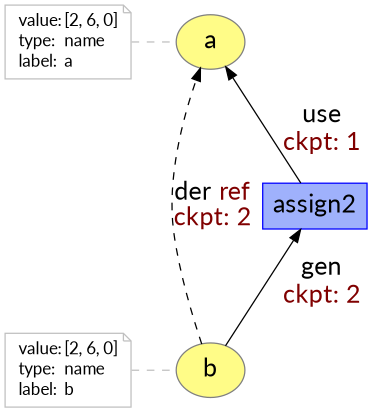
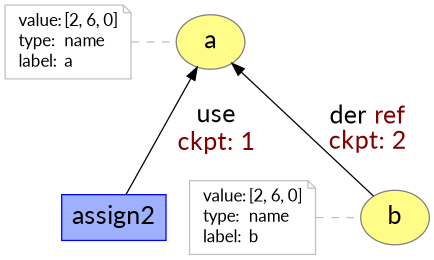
edge "b" -> "a": style dashed -> solid
edge "b" -> "assign2": removed, label "gen ckpt: 2"
